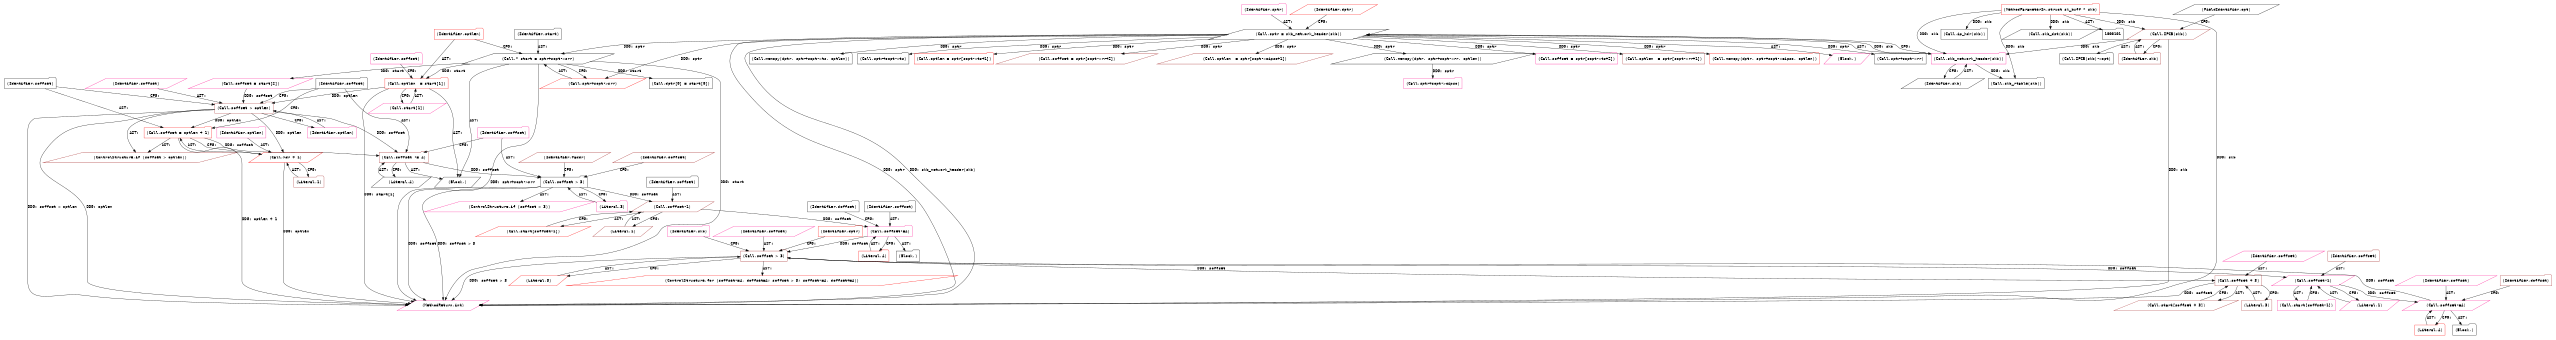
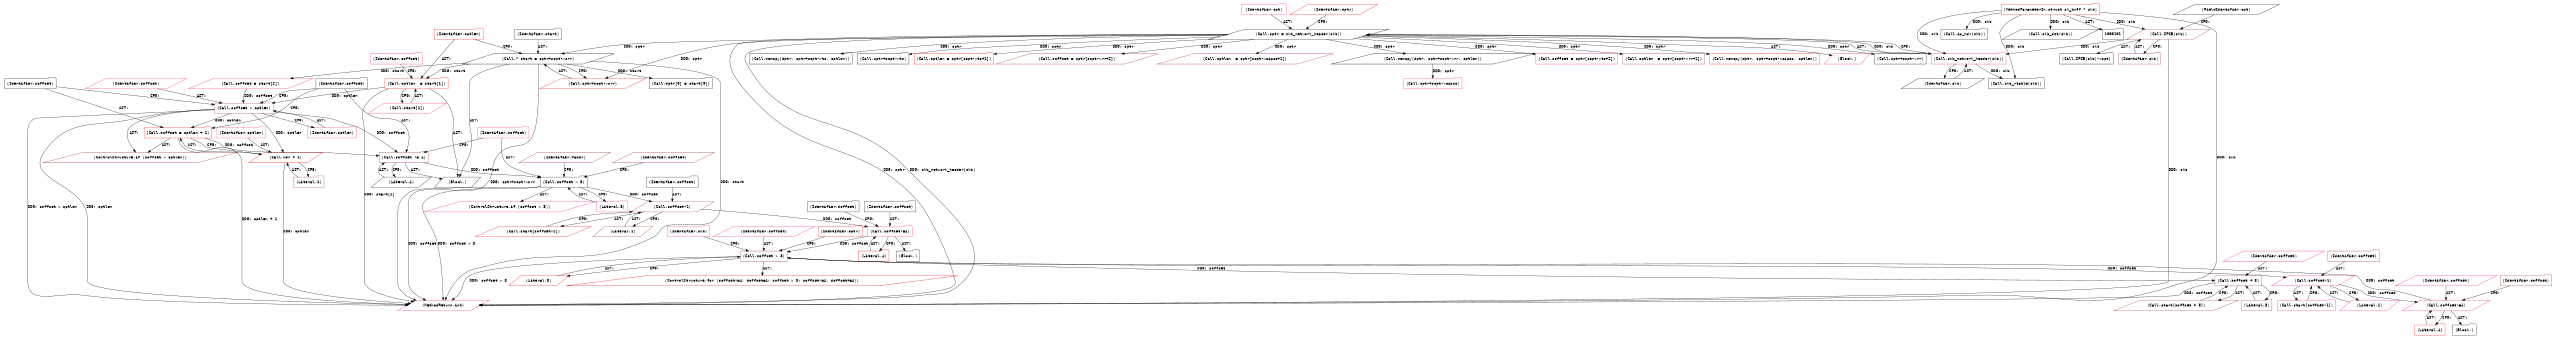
node "(Identifier,sptr)": label "(Identifier,sptr)" -> "(Identifier,opt)"
